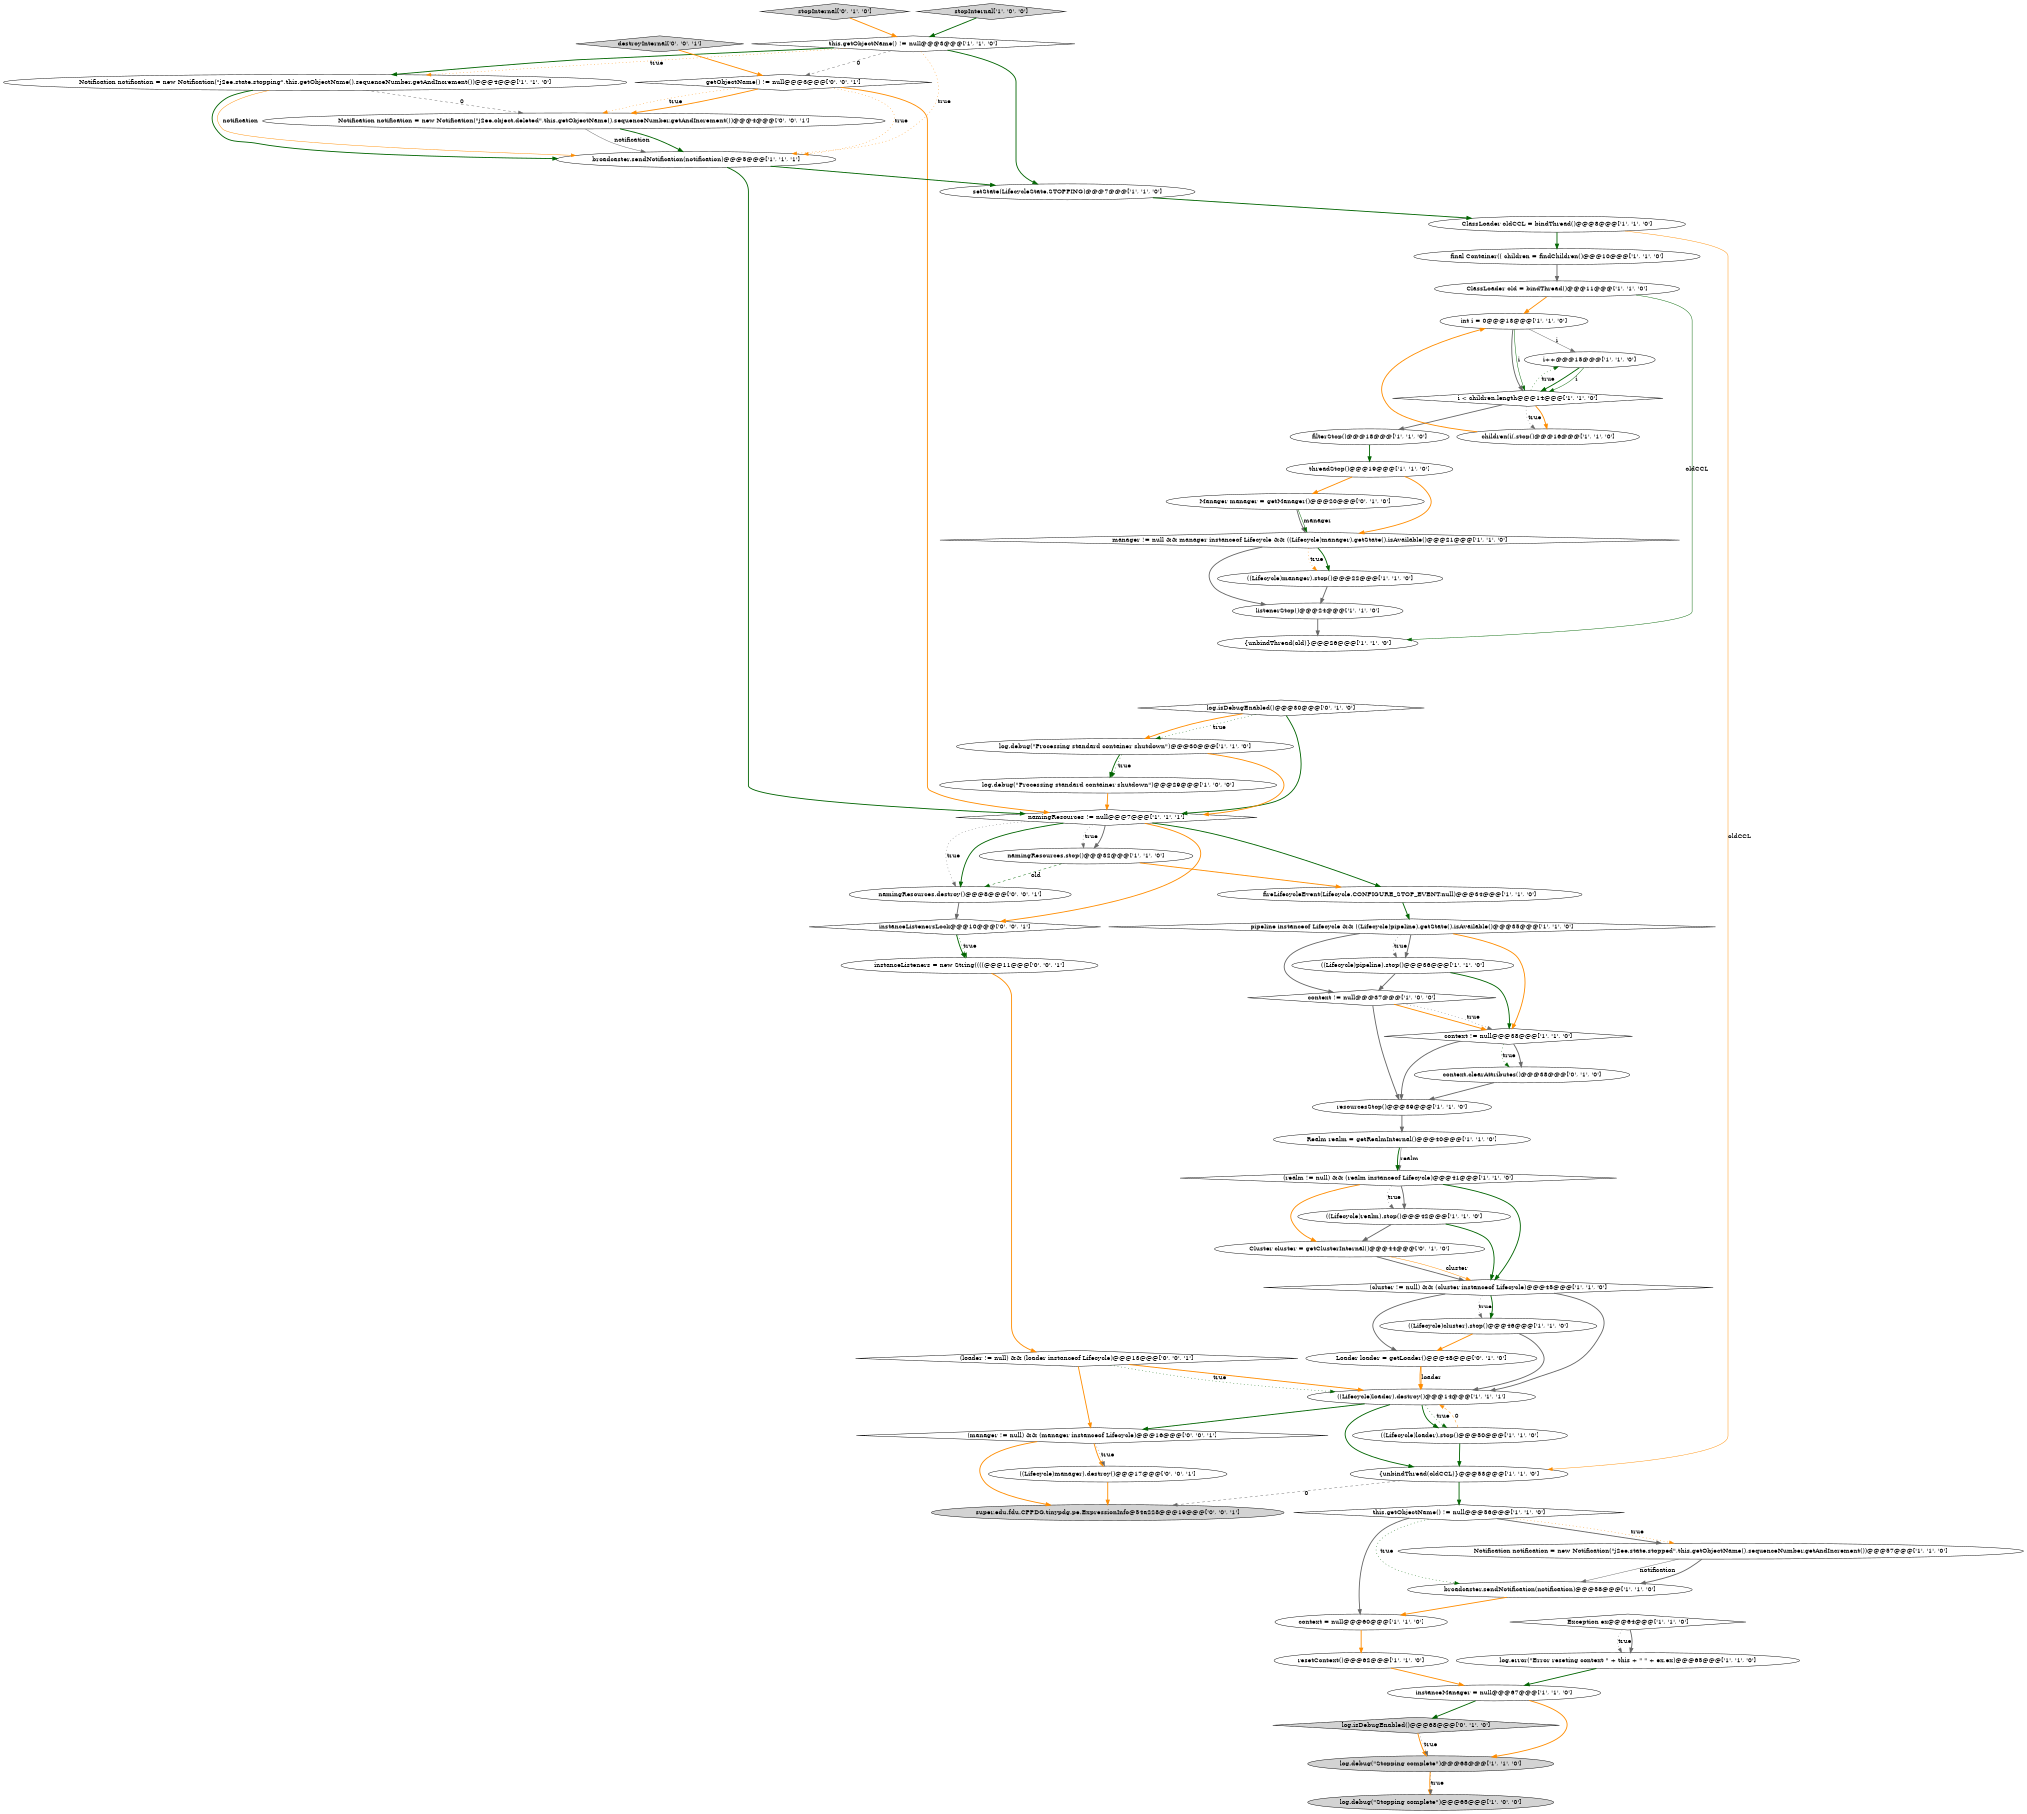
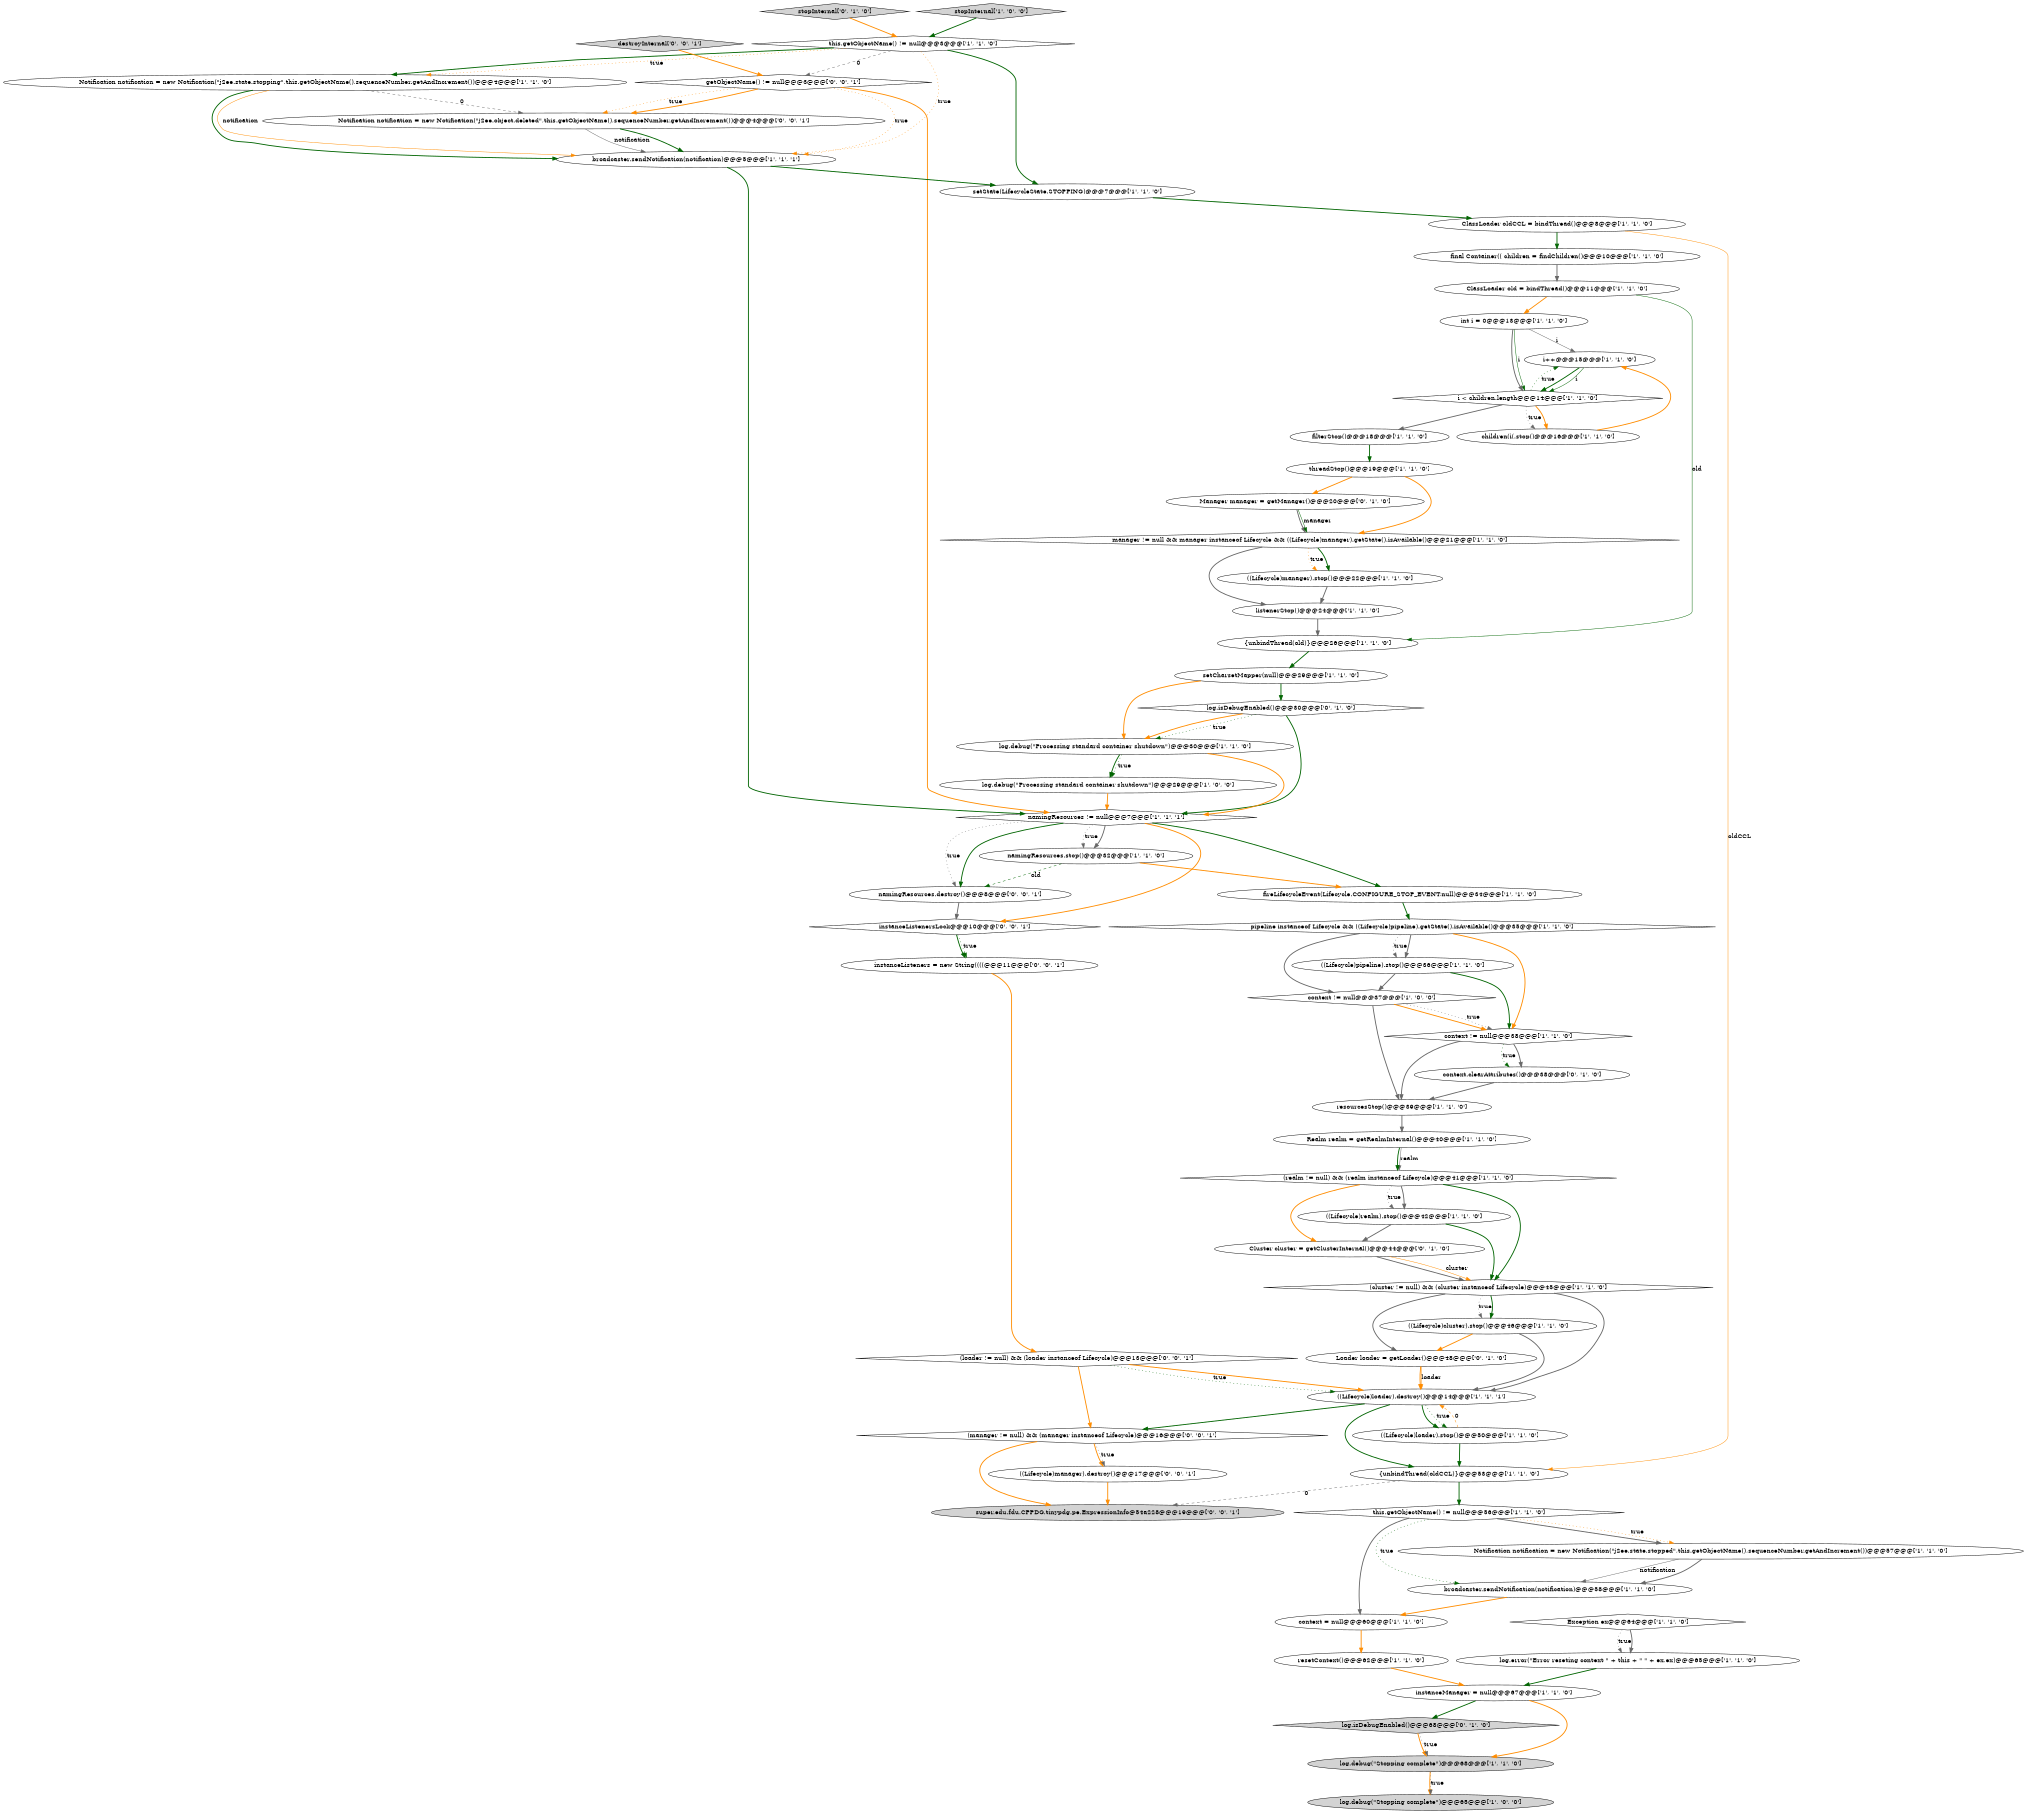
edge "children(i(.stop()@@@16@@@['1', '1', '0']" -> "int i = 0@@@13@@@['1', '1', '0']": now "children(i(.stop()@@@16@@@['1', '1', '0']" -> "i++@@@15@@@['1', '1', '0']"
edge "ClassLoader old = bindThread()@@@11@@@['1', '1', '0']" -> "{unbindThread(old)}@@@26@@@['1', '1', '0']": label "oldCCL" -> "old"
node "setCharsetMapper(null)@@@29@@@['1', '1', '0']": added
